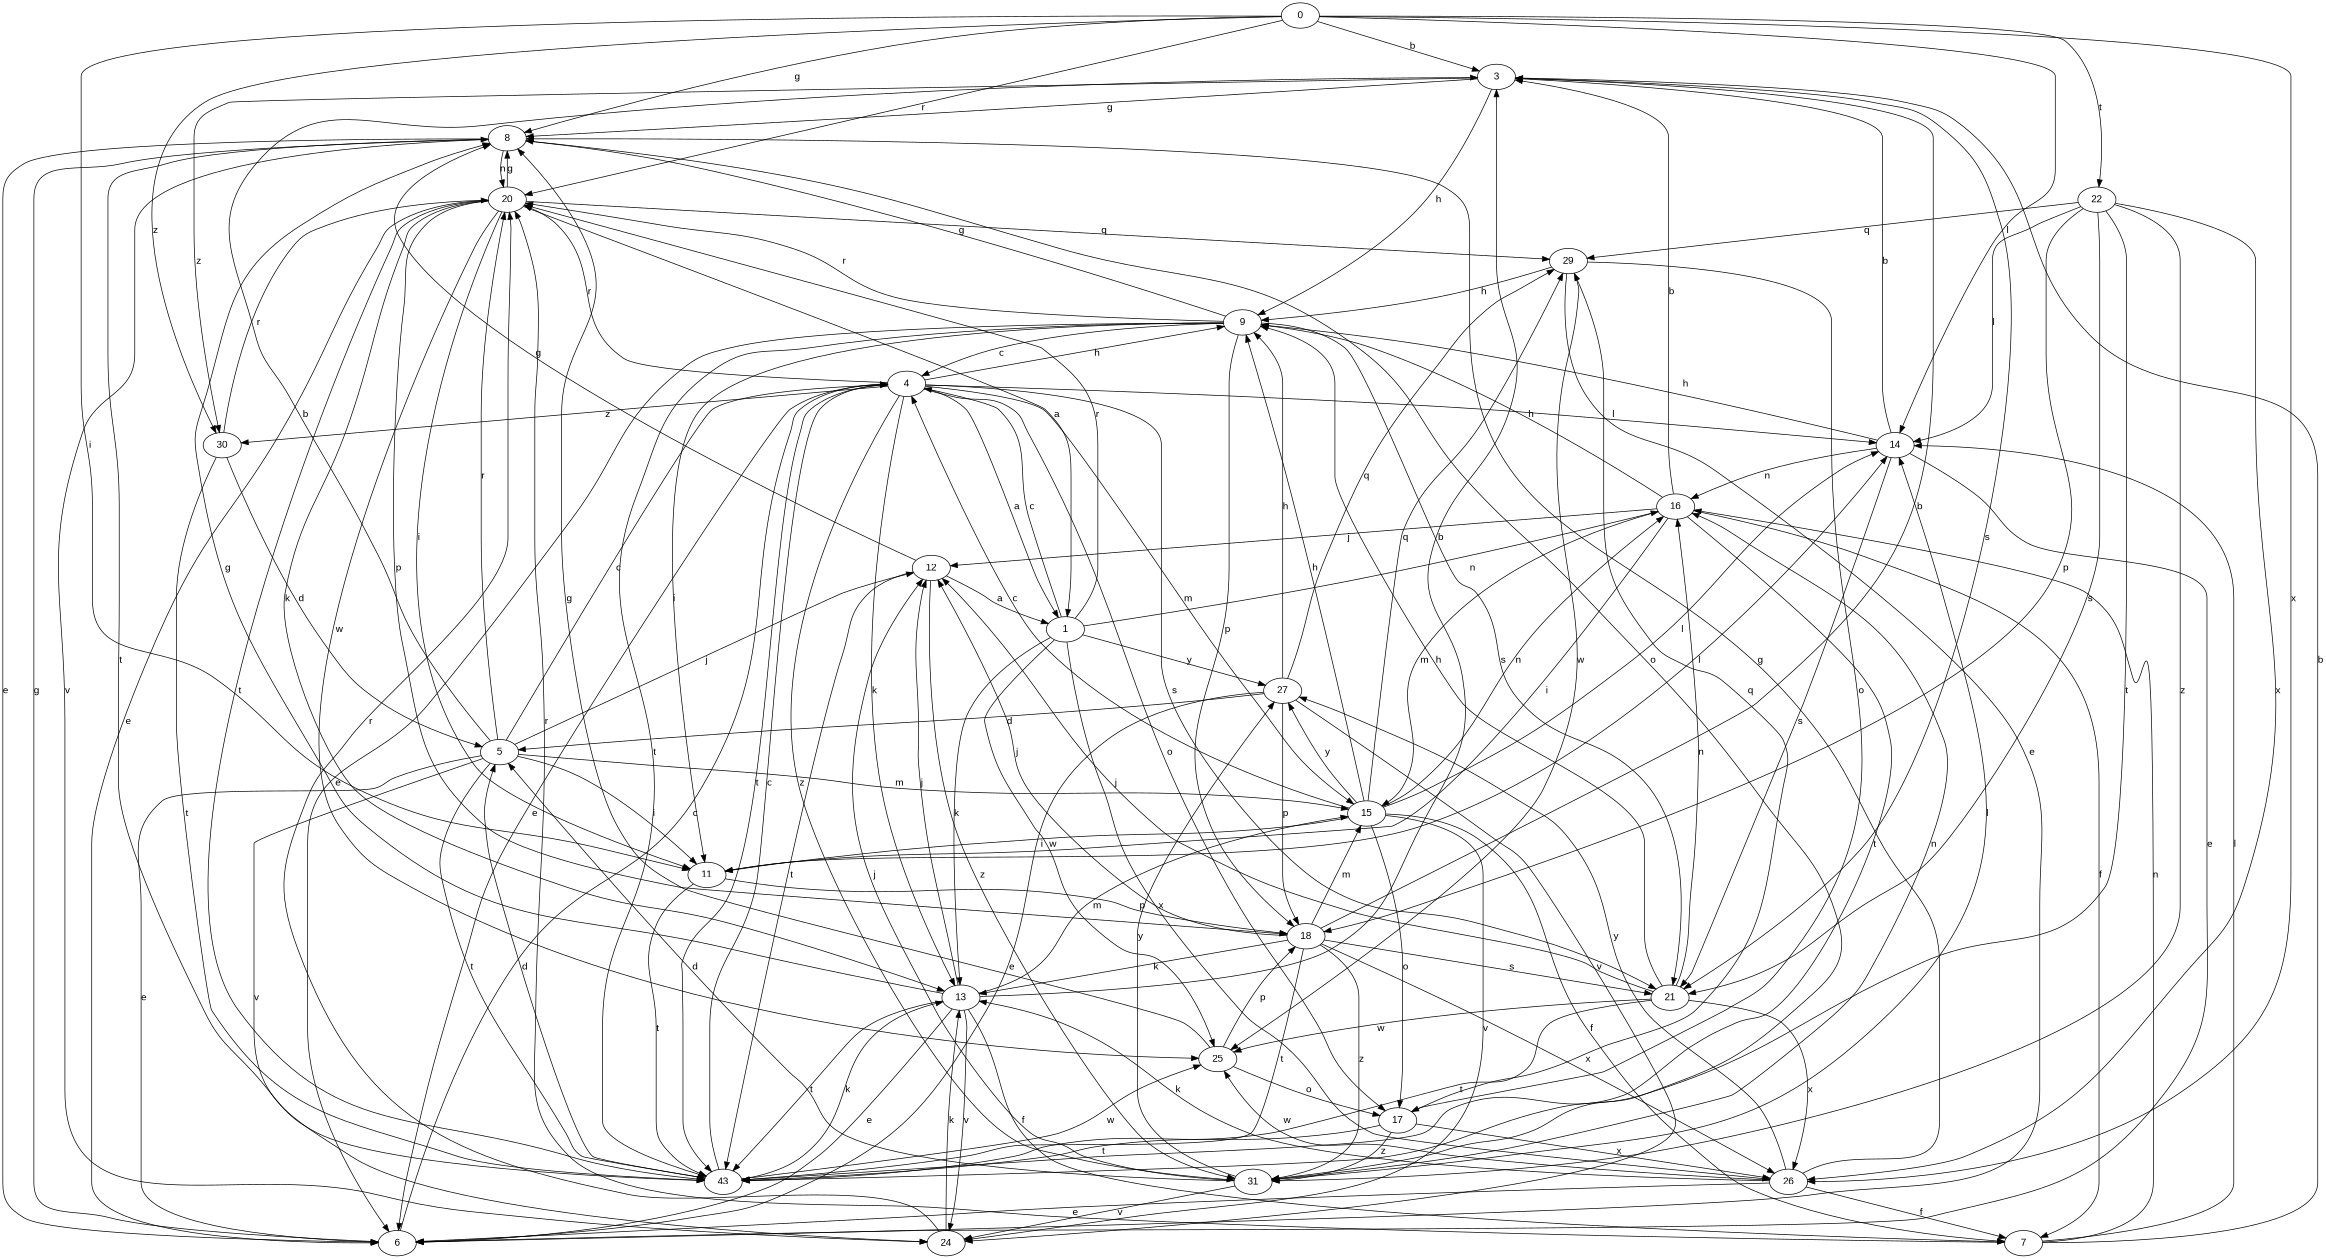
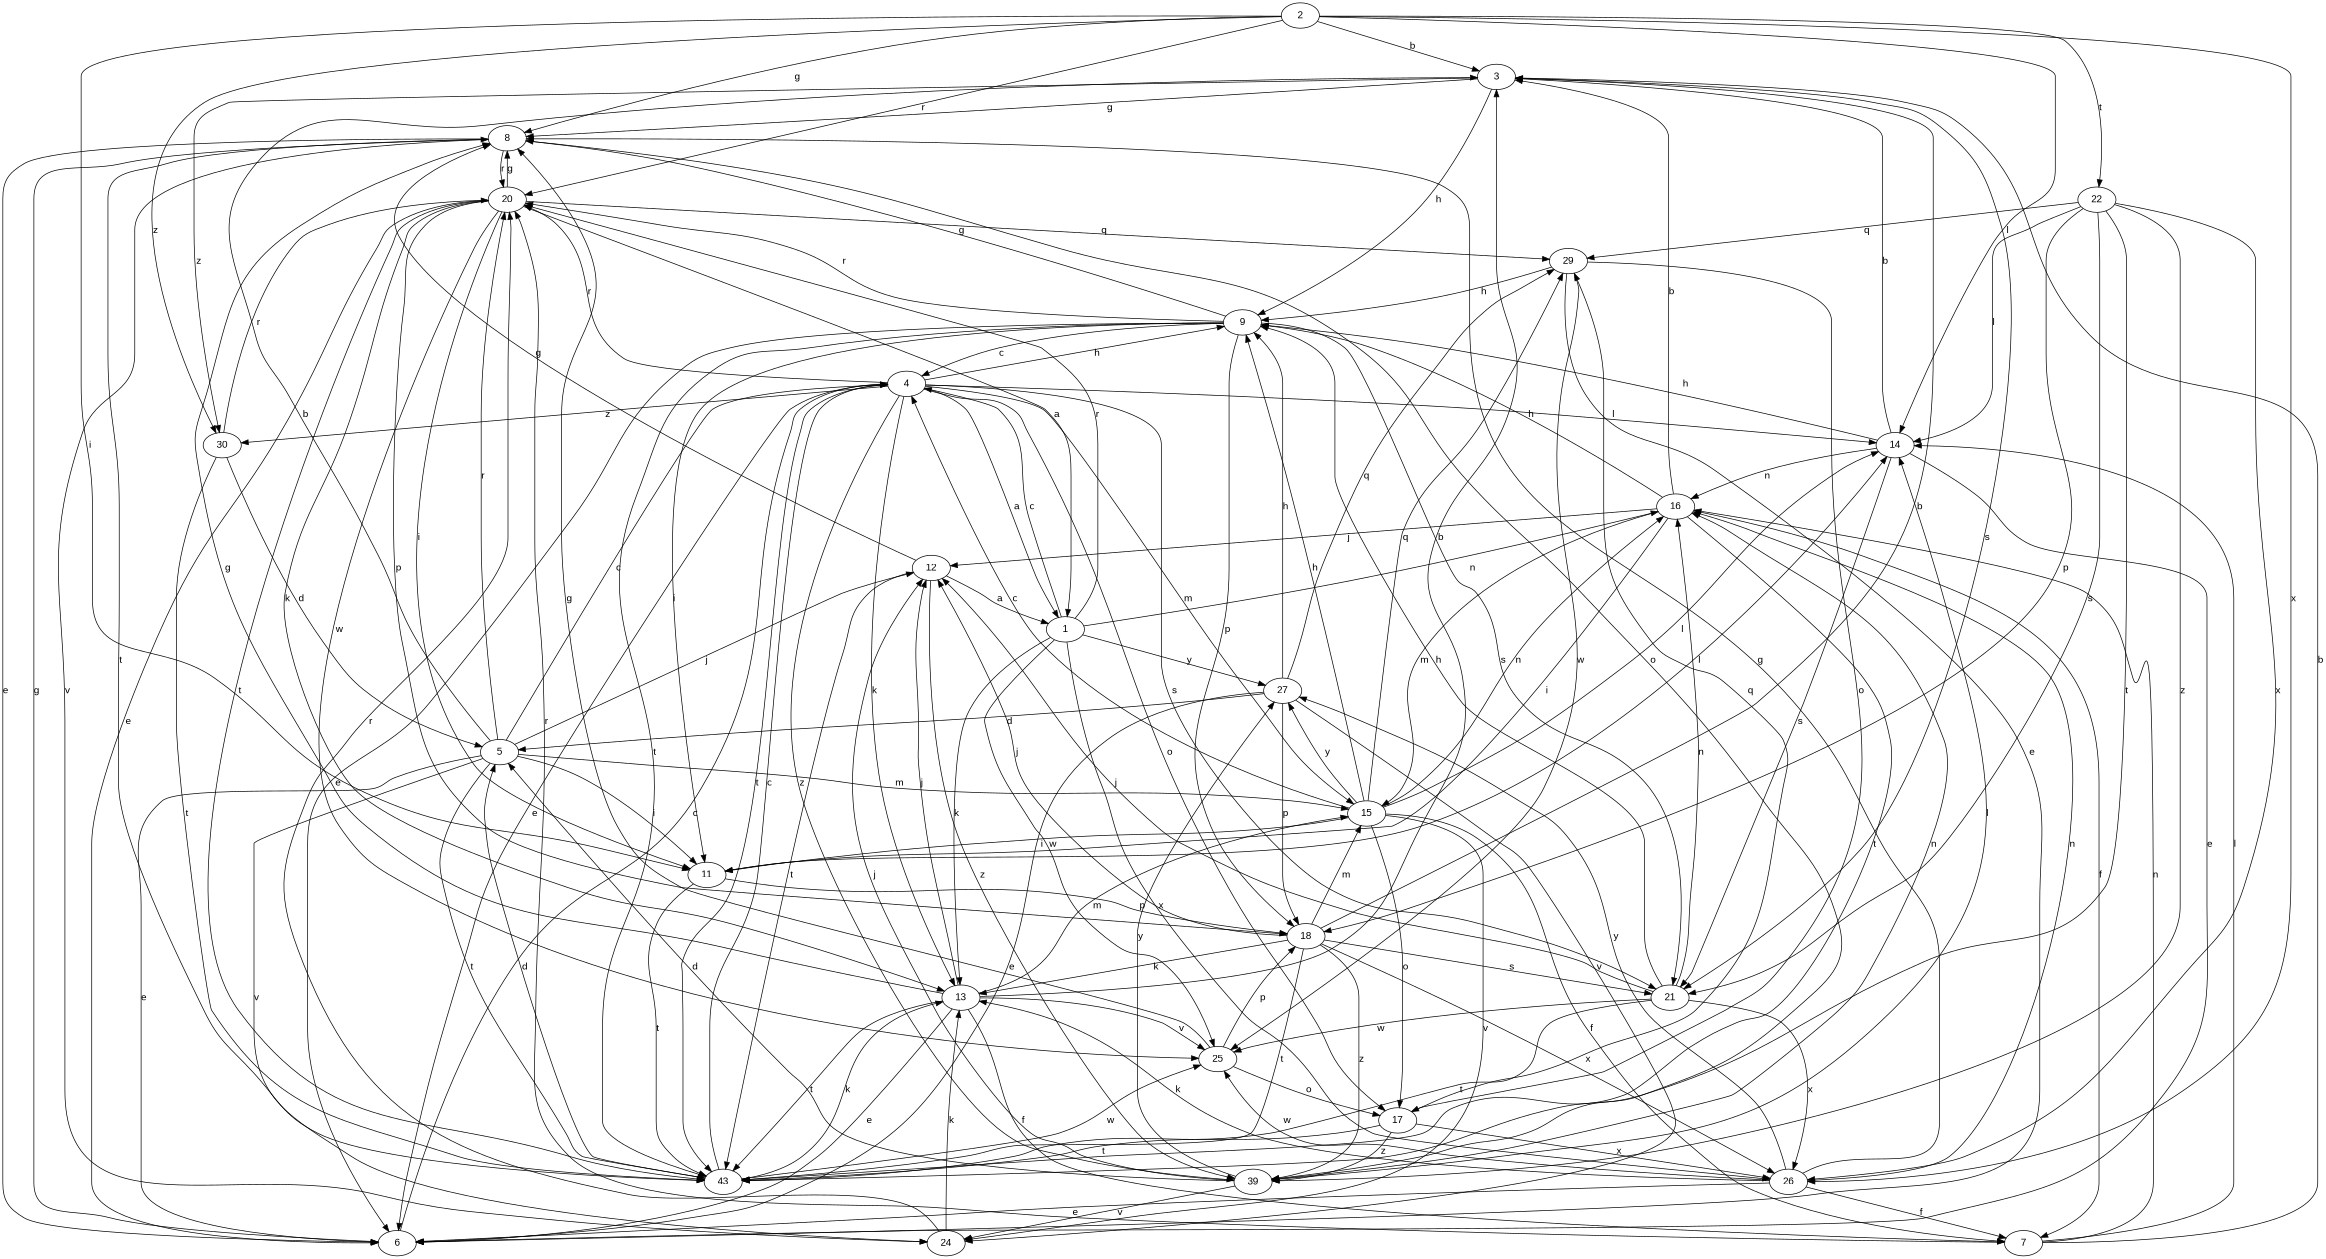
node "0": label "0" -> "2"
edge "8" -> "20": label "n" -> "r"
edge "26" -> "16": added, label "n"
edge "13" -> "24": now "13" -> "25"
node "31": label "31" -> "39"
